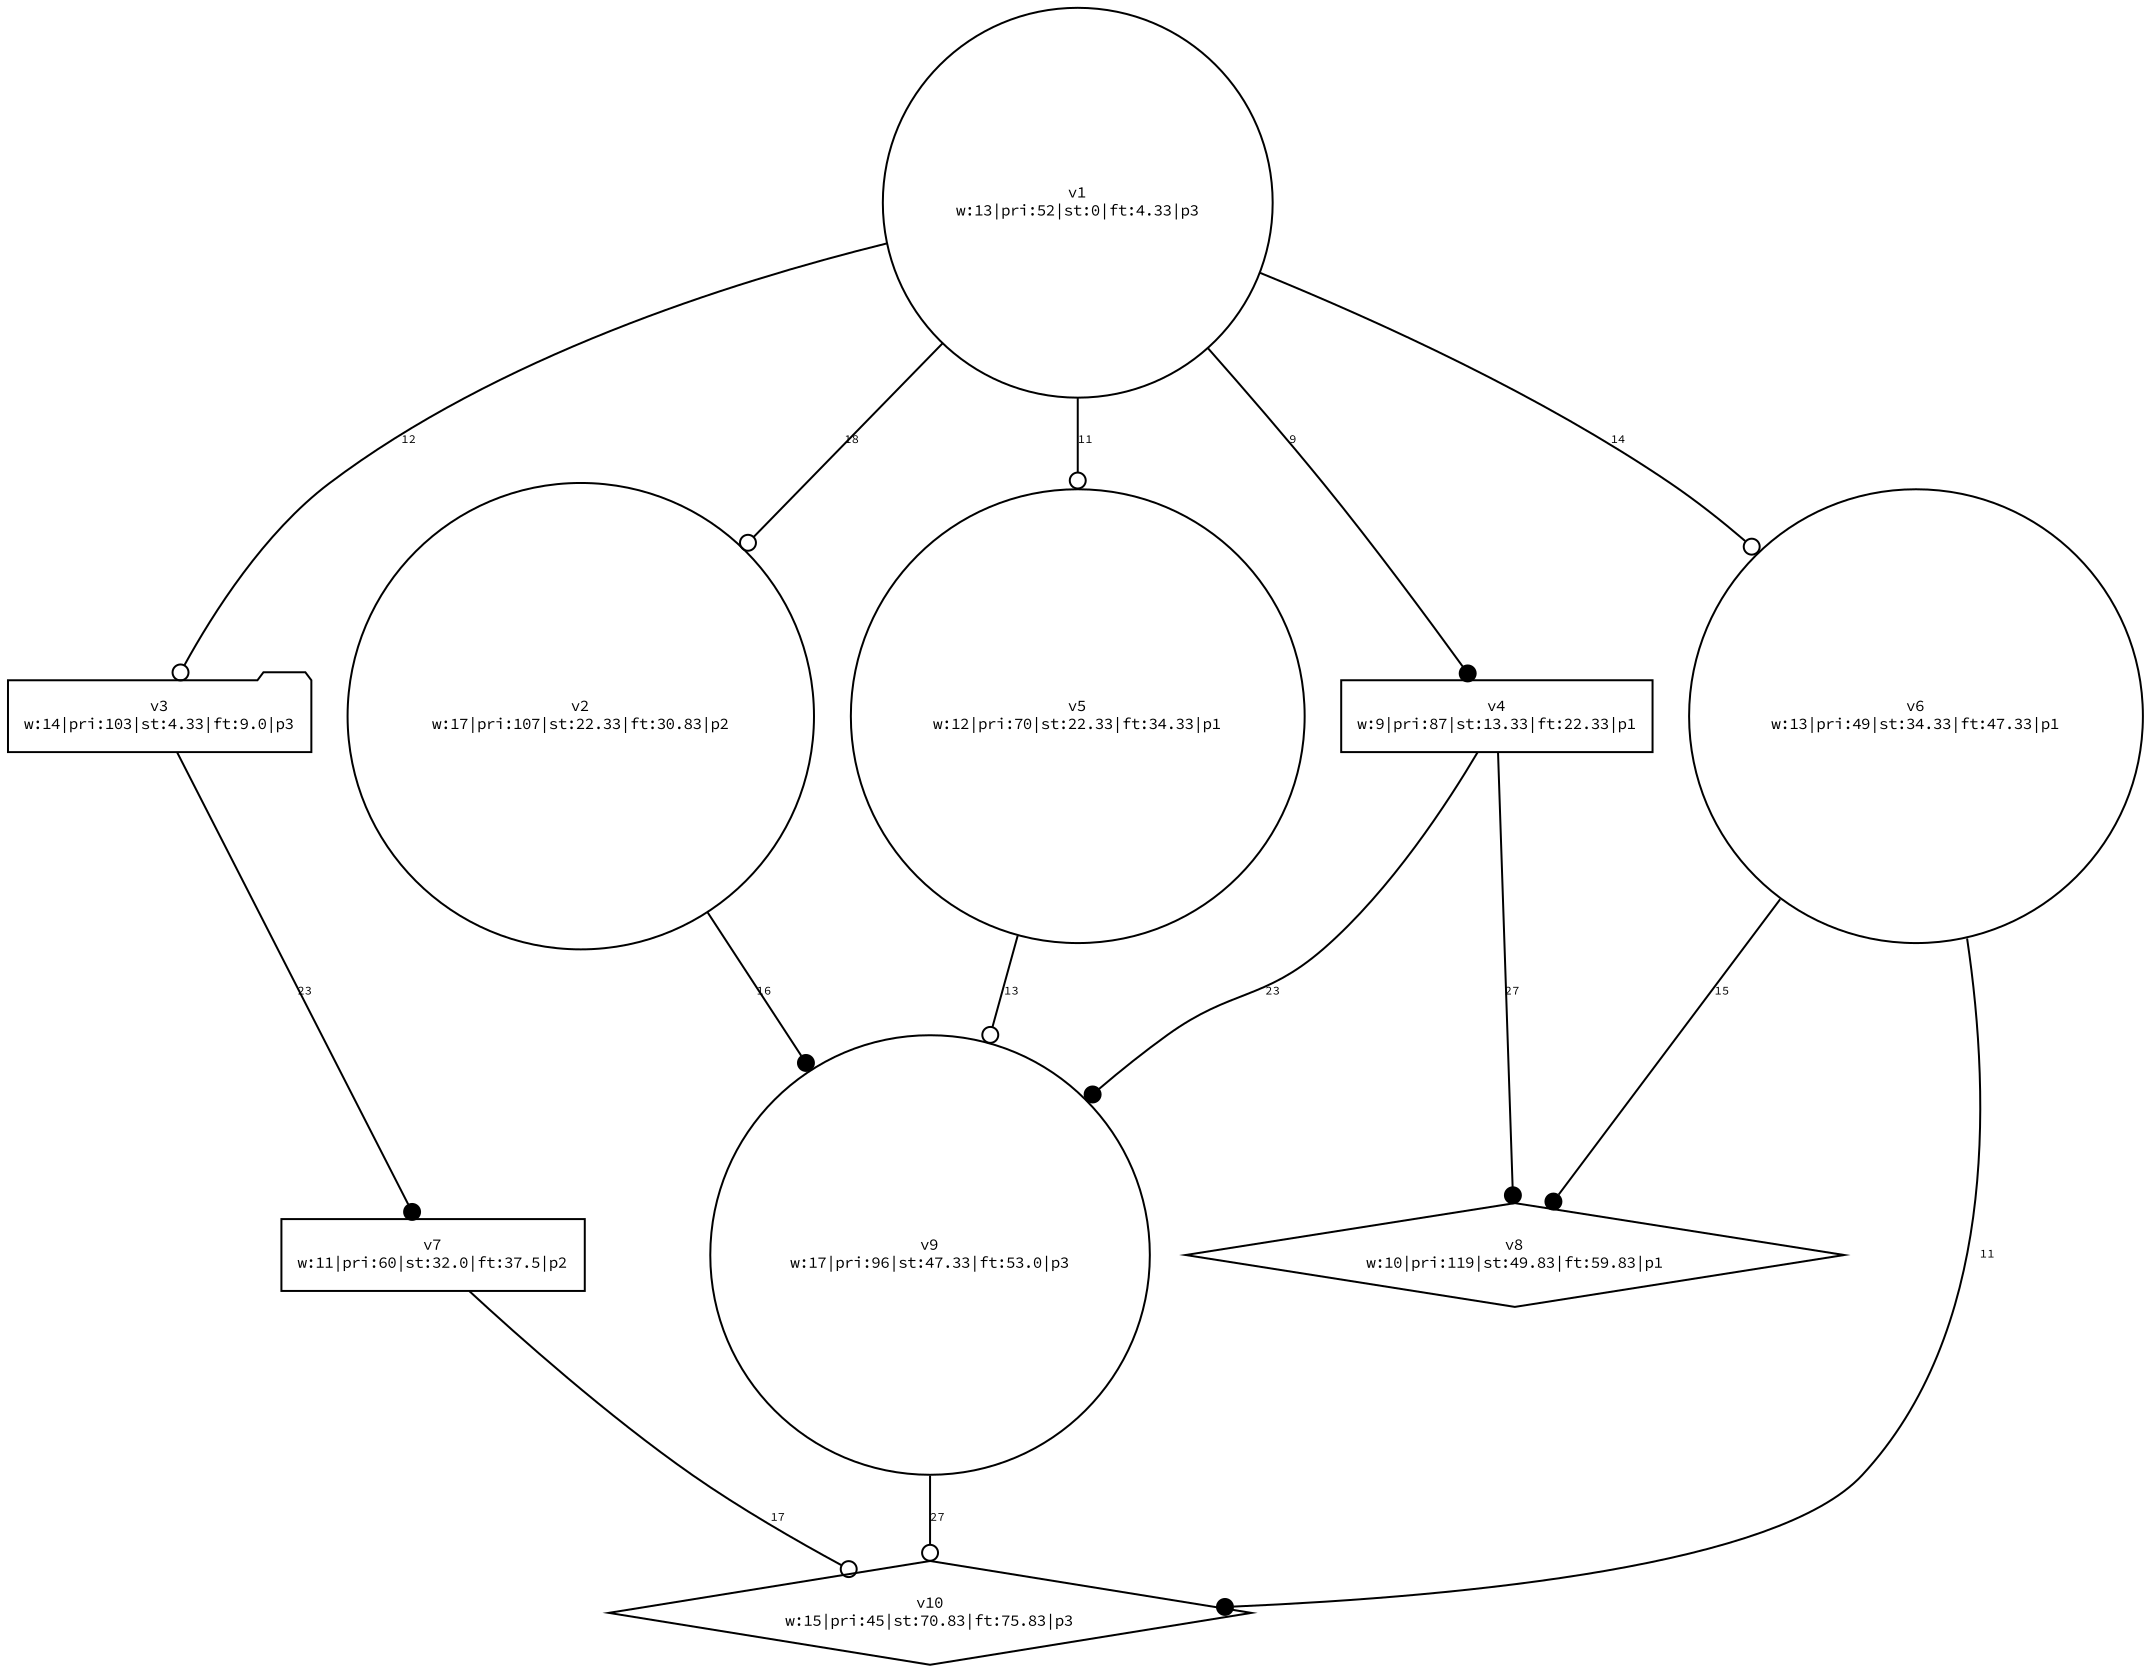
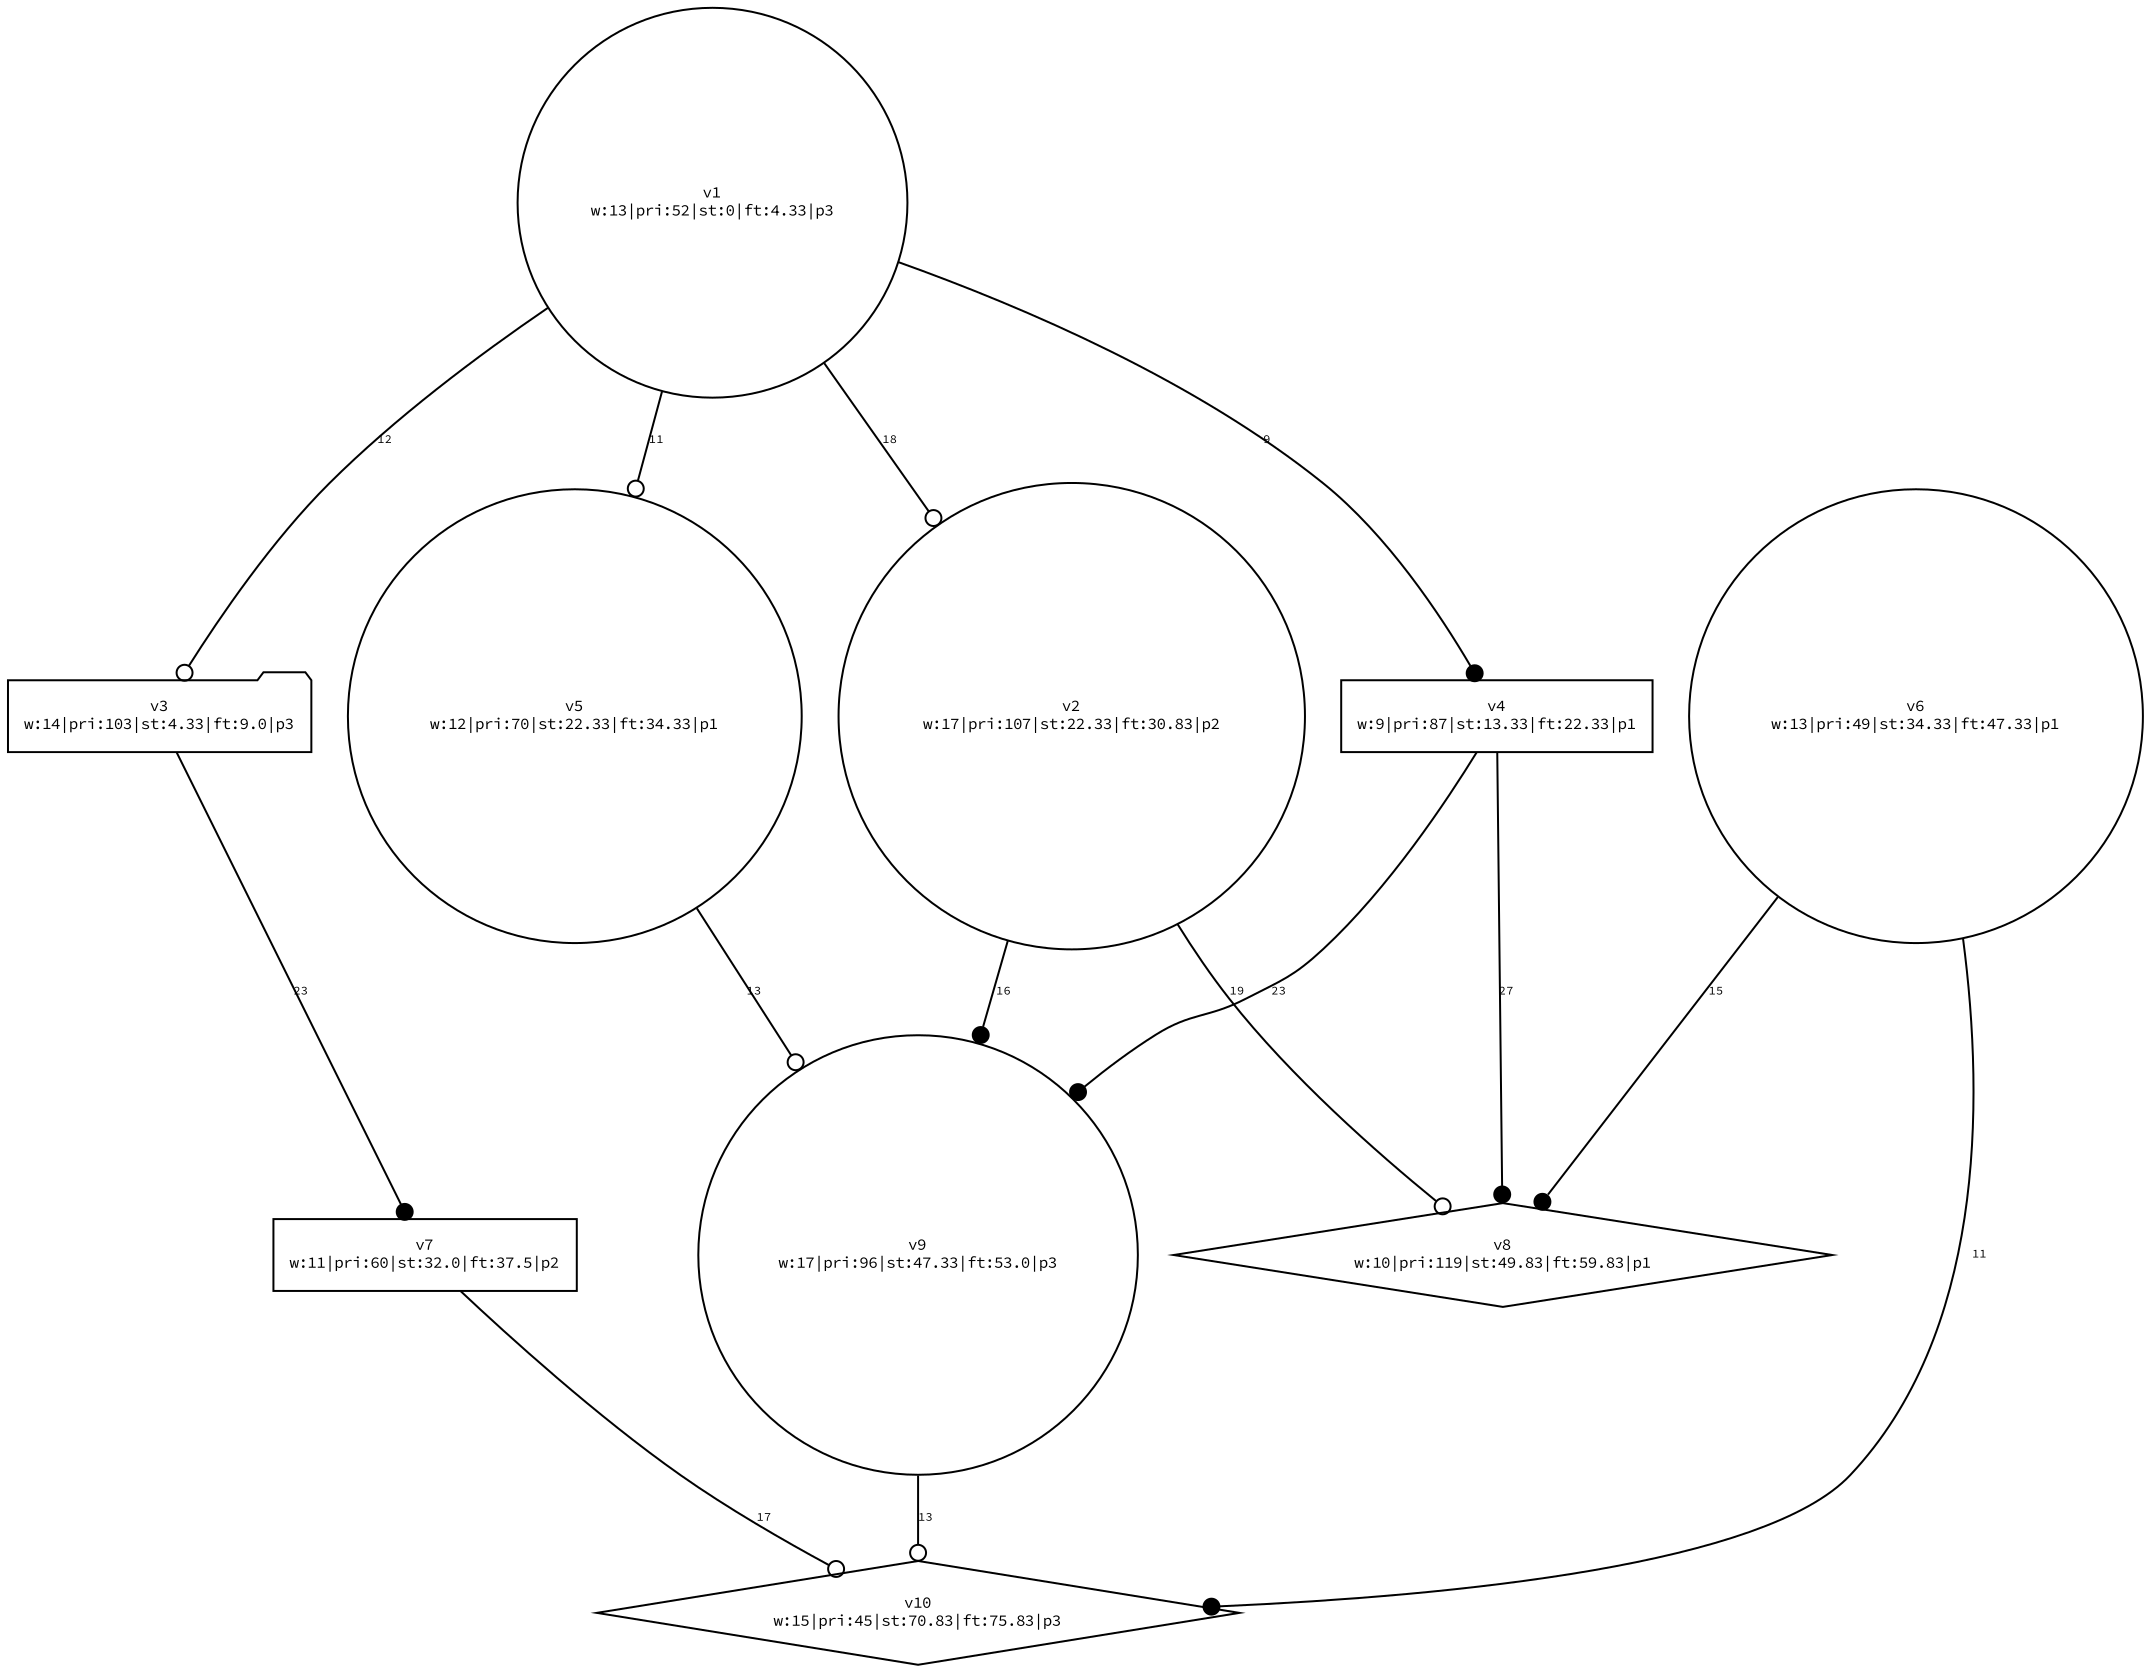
edge "v1 w:13|pri:52|st:0|ft:4.33|p3" -> "v6 w:13|pri:49|st:34.33|ft:47.33|p1": removed, label "14"
edge "v2 w:17|pri:107|st:22.33|ft:30.83|p2" -> "v8 w:10|pri:119|st:49.83|ft:59.83|p1": added, label "19"
edge "v9 w:17|pri:96|st:47.33|ft:53.0|p3" -> "v10 w:15|pri:45|st:70.83|ft:75.83|p3": label "27" -> "13"
